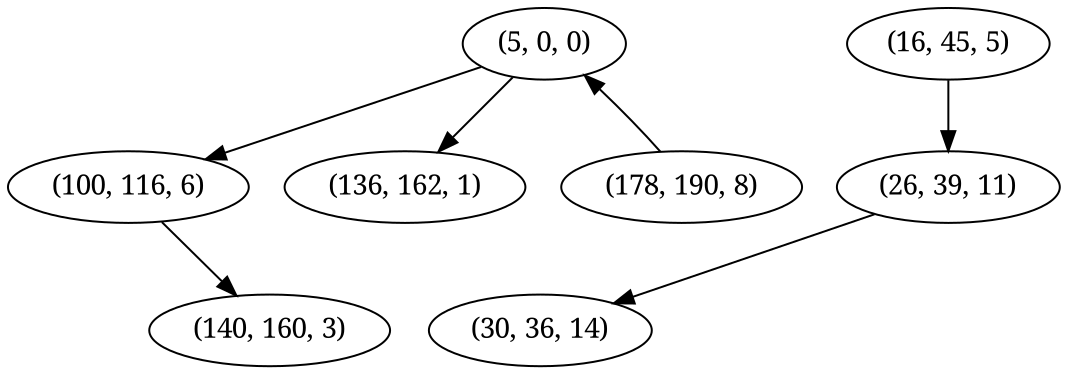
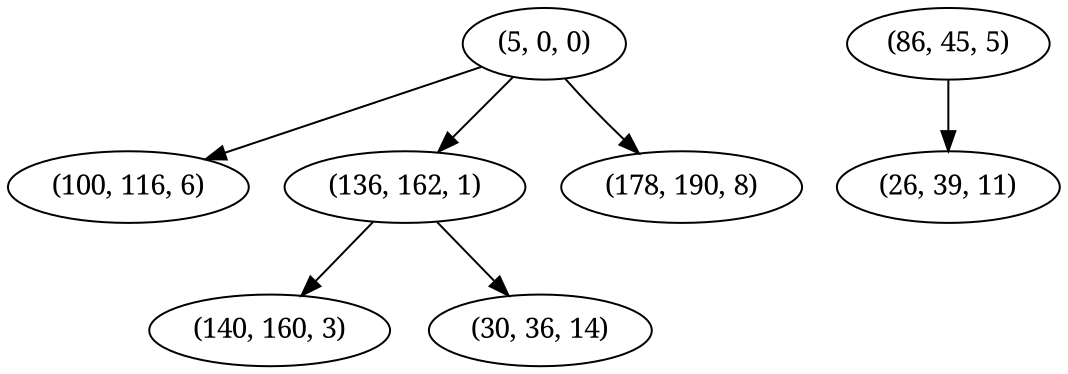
node "(16, 45, 5)": label "(16, 45, 5)" -> "(86, 45, 5)"
edge "(178, 190, 8)" -> "(5, 0, 0)": reversed
edge "(100, 116, 6)" -> "(140, 160, 3)": now "(136, 162, 1)" -> "(140, 160, 3)"
edge "(26, 39, 11)" -> "(30, 36, 14)": now "(136, 162, 1)" -> "(30, 36, 14)"
